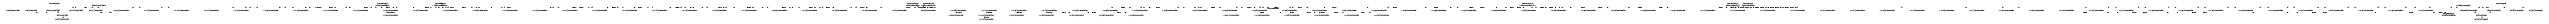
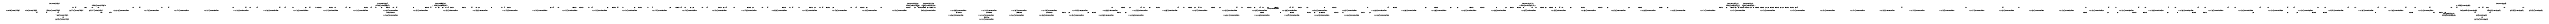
edge "1_fwatchdog#ServerID_68977fd5c9-qtcgc" -> "10.1.80.1:35404#ServerID_OuterContainerID": added, label "RESPONSE"
